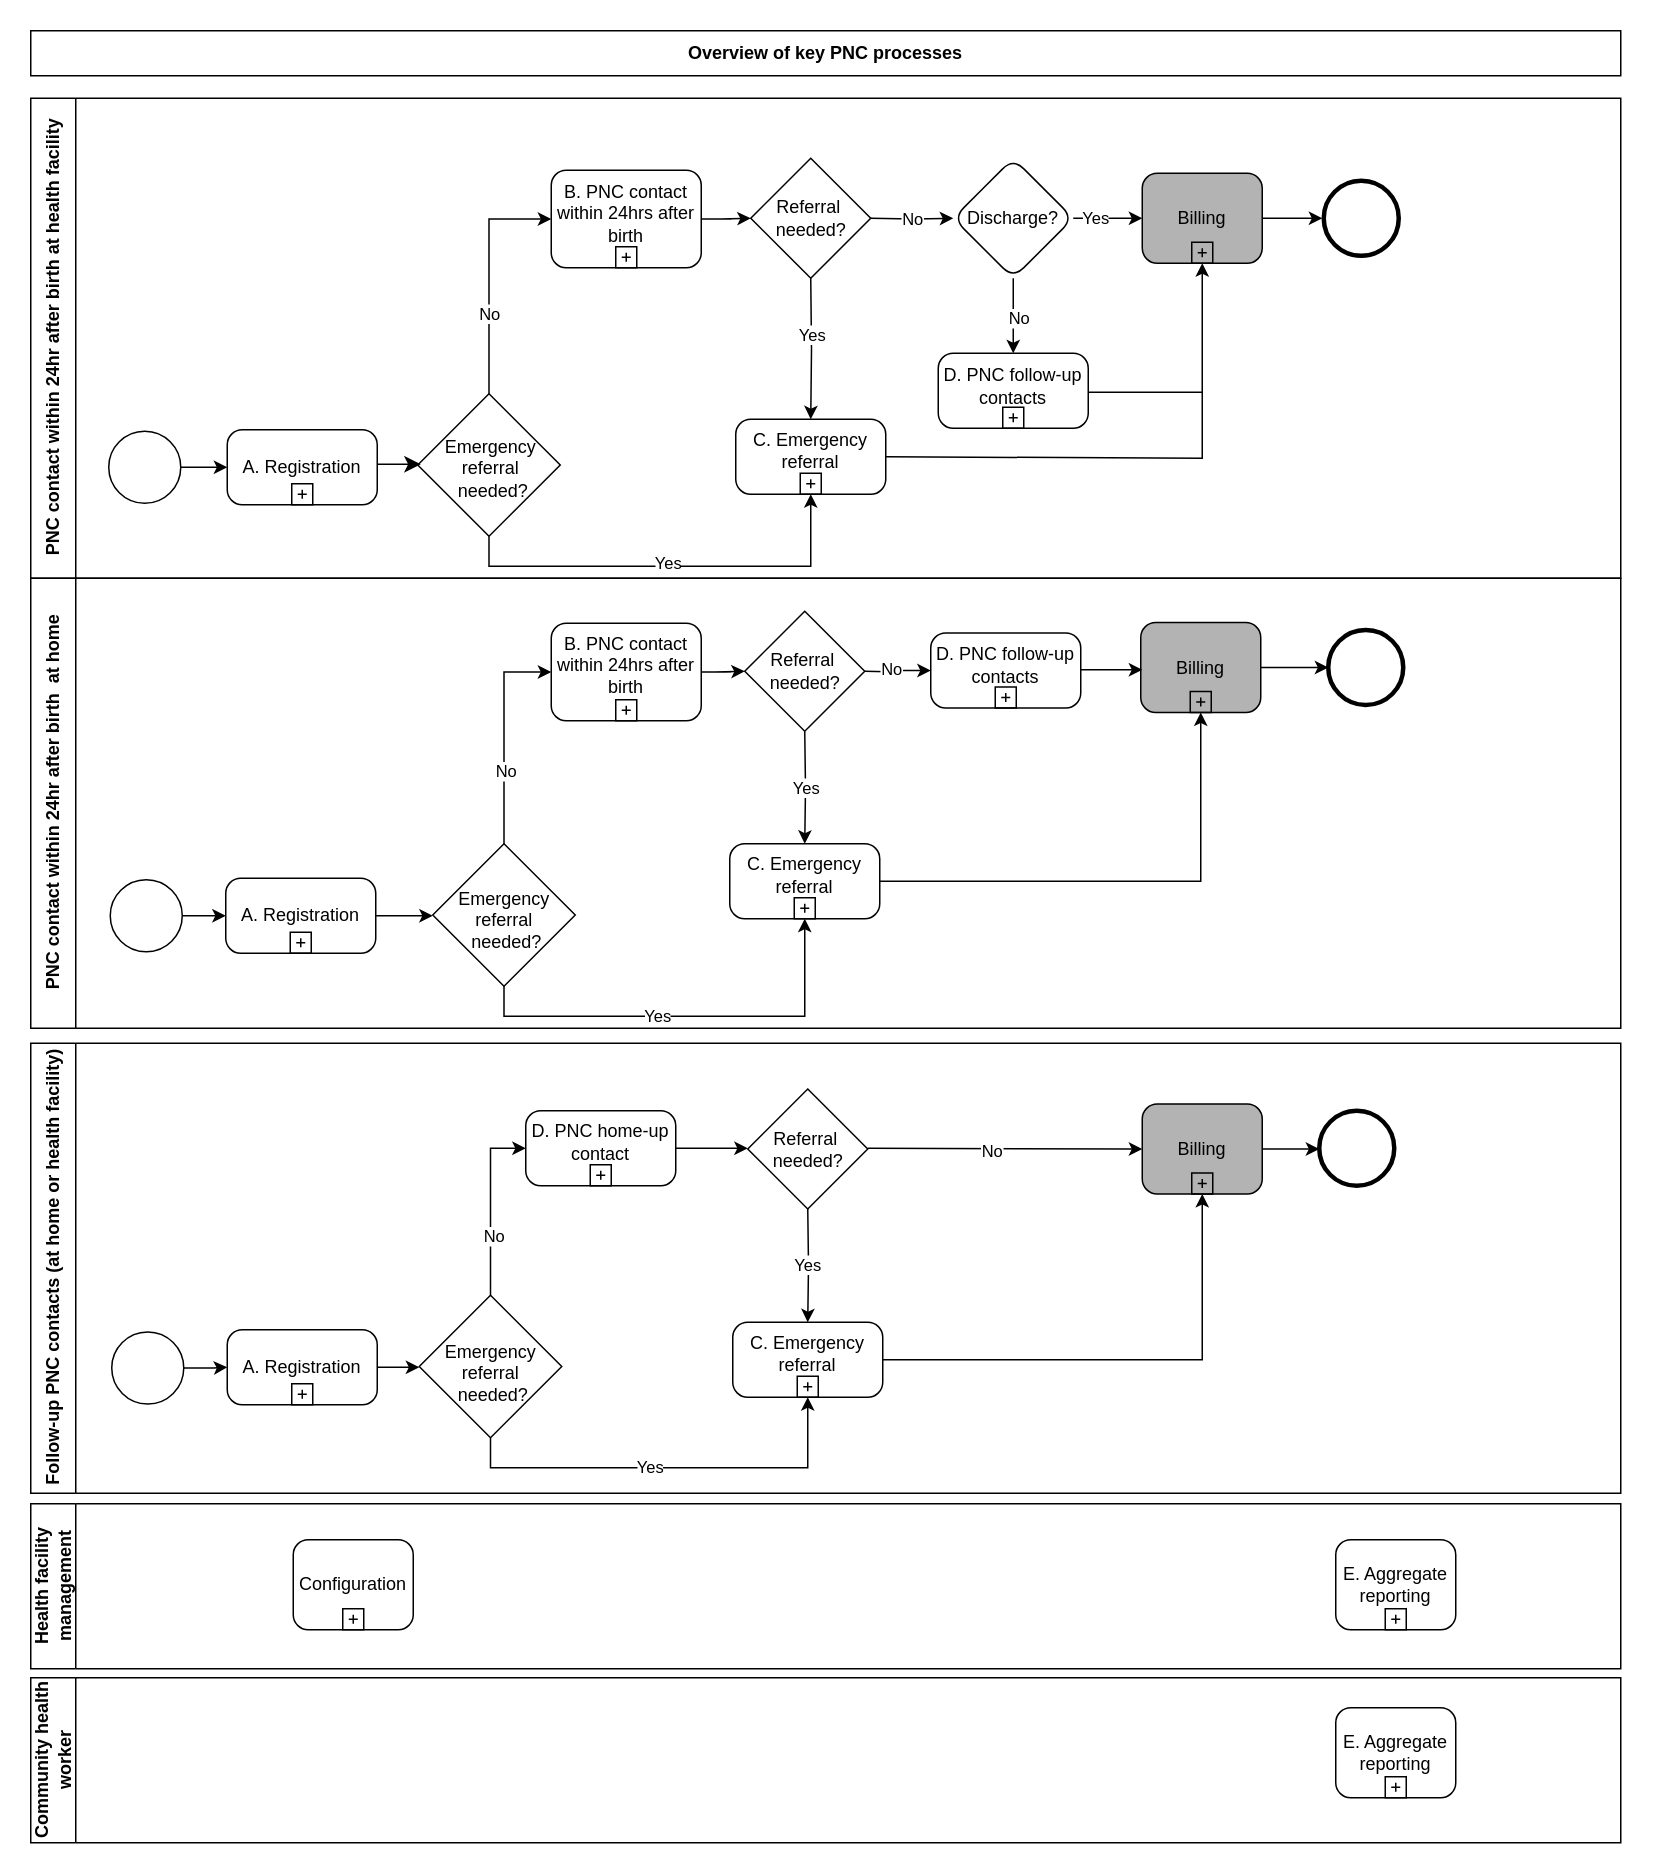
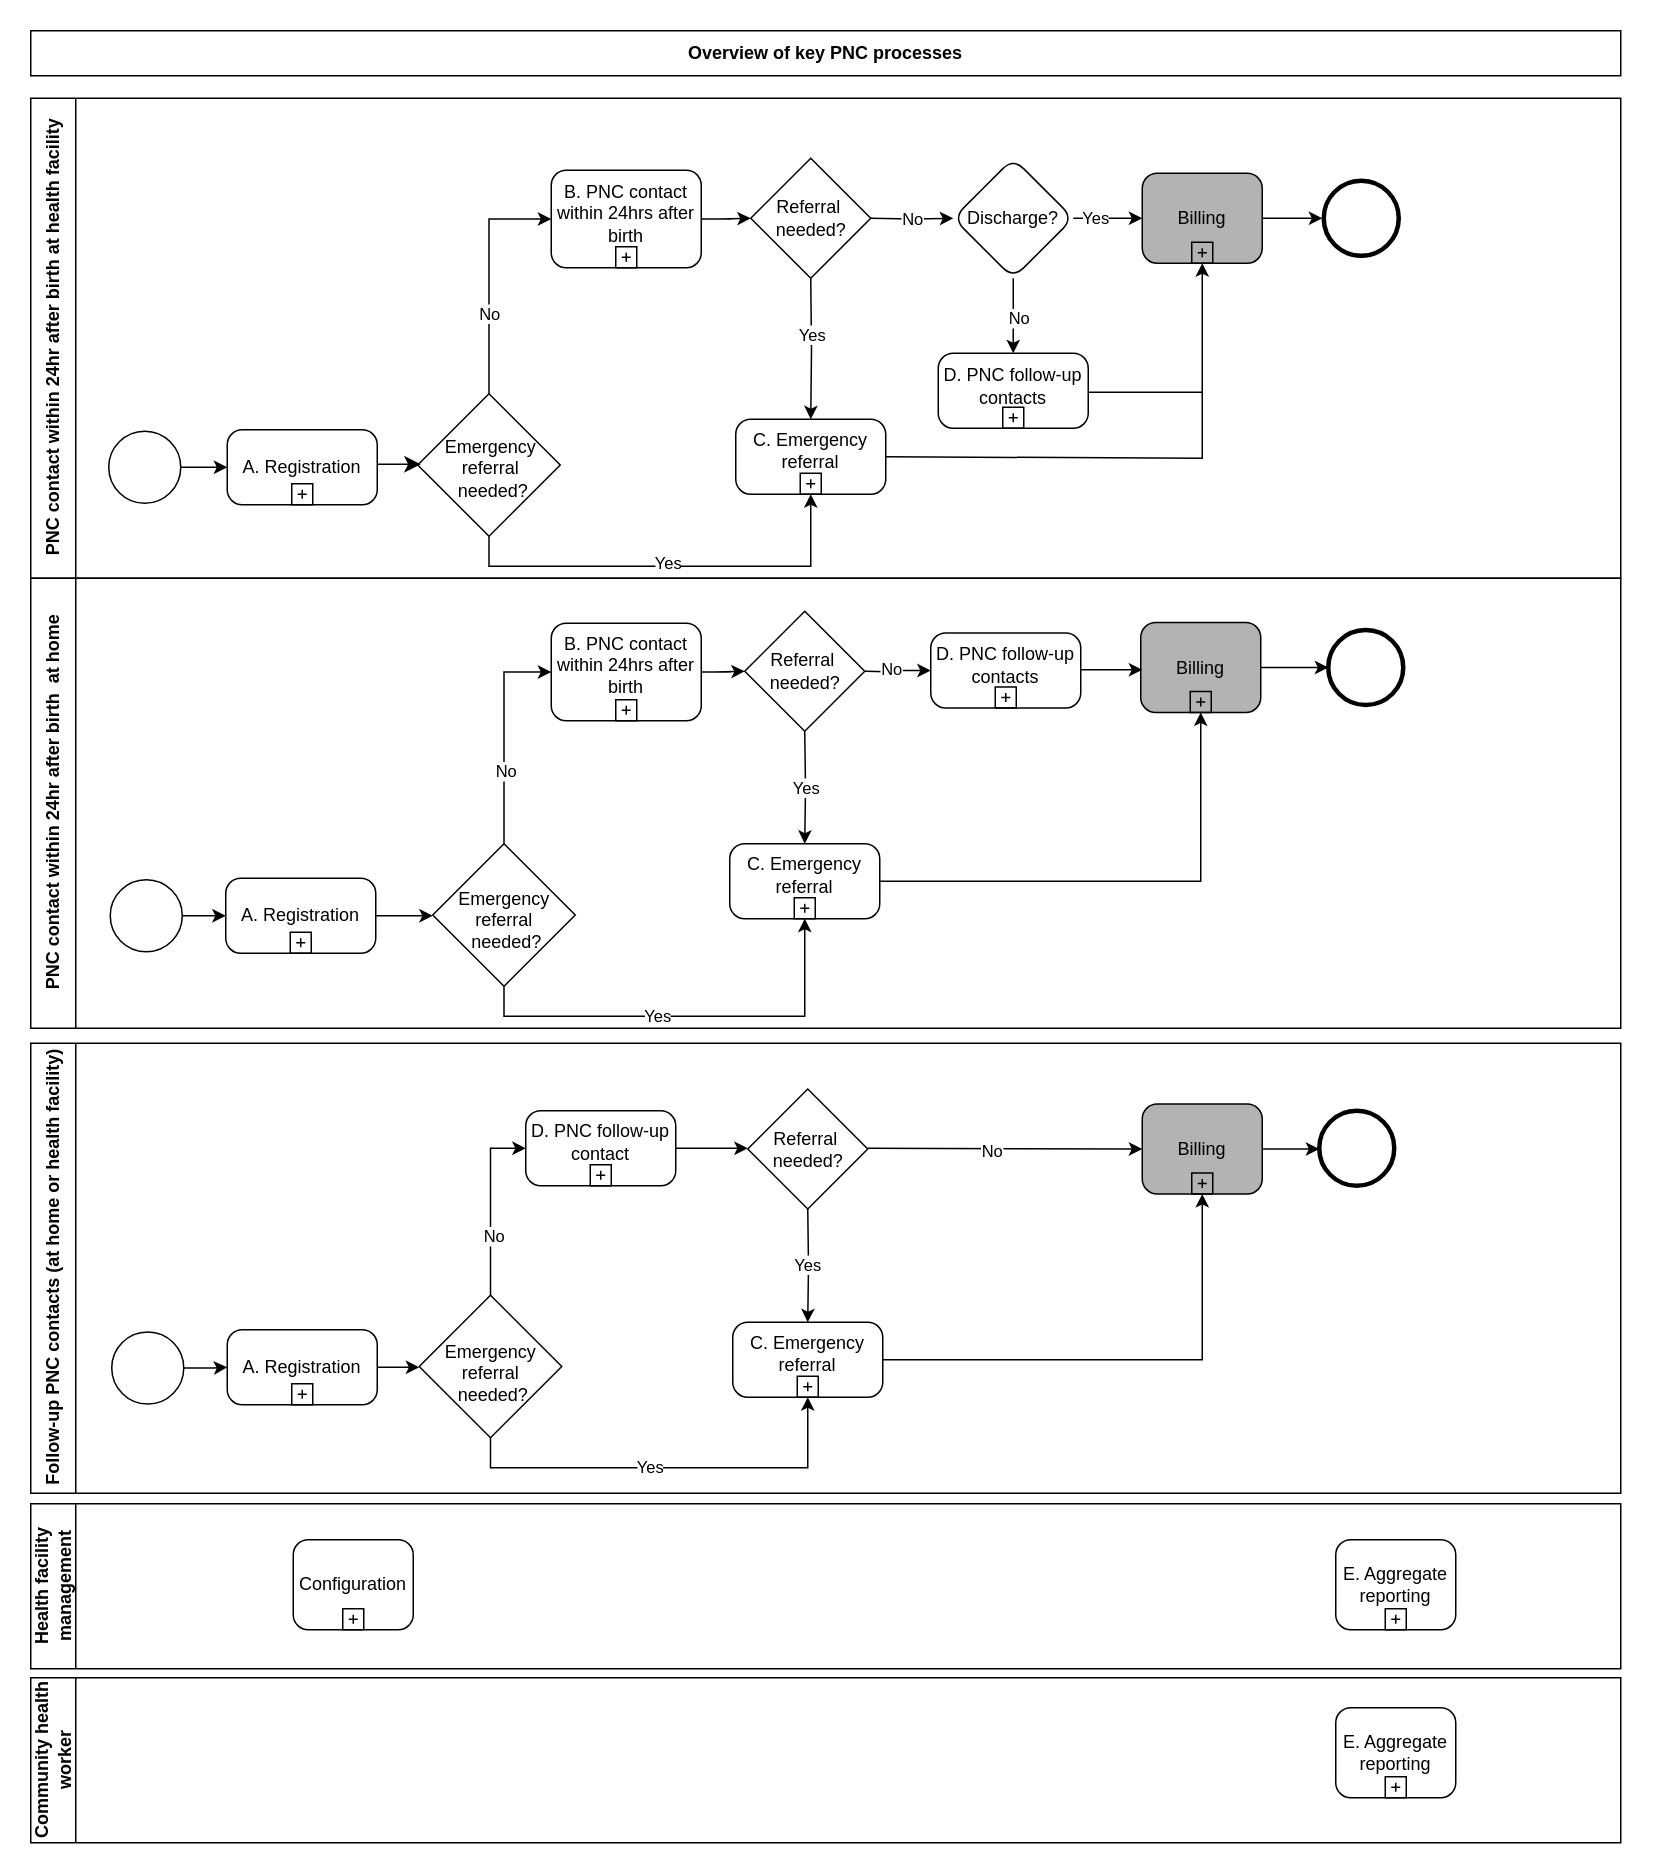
node "D. PNC home-up contact": label "D. PNC home-up contact" -> "D. PNC follow-up contact"
